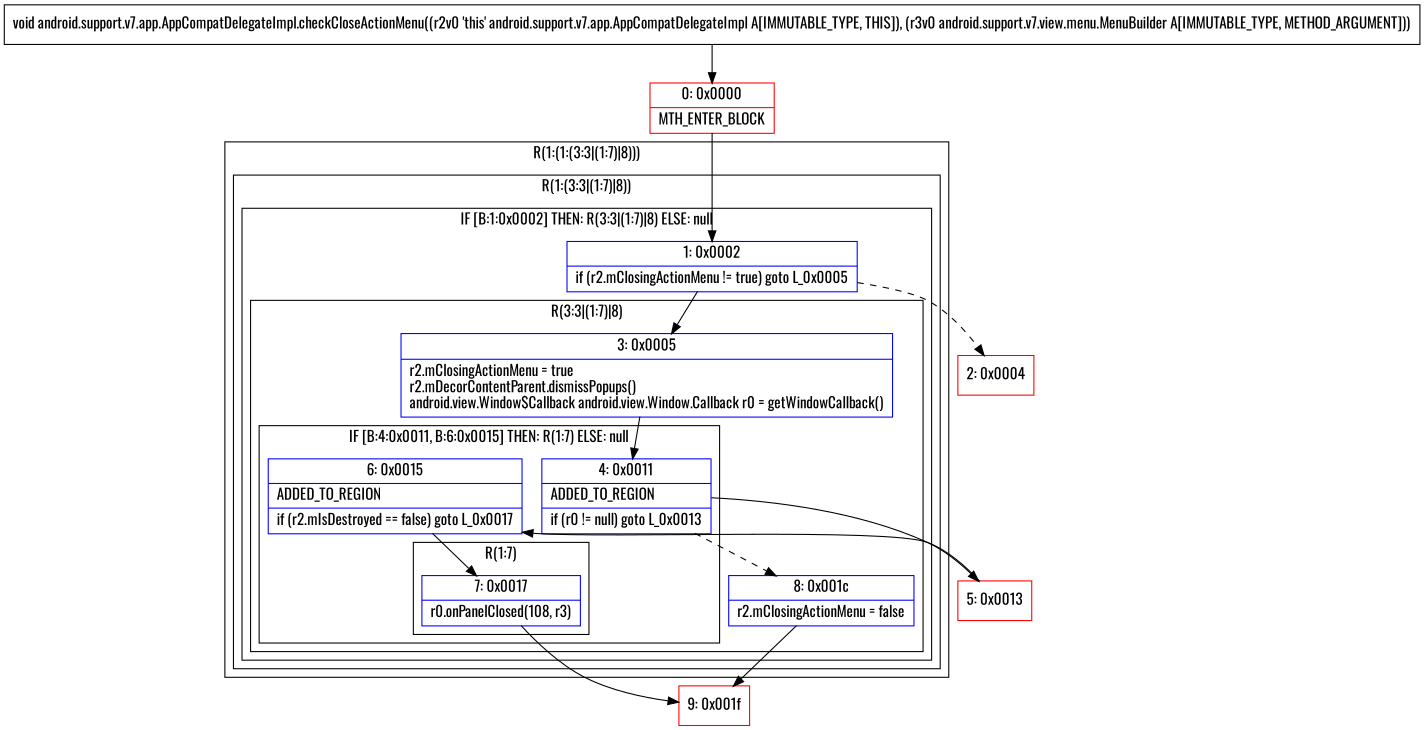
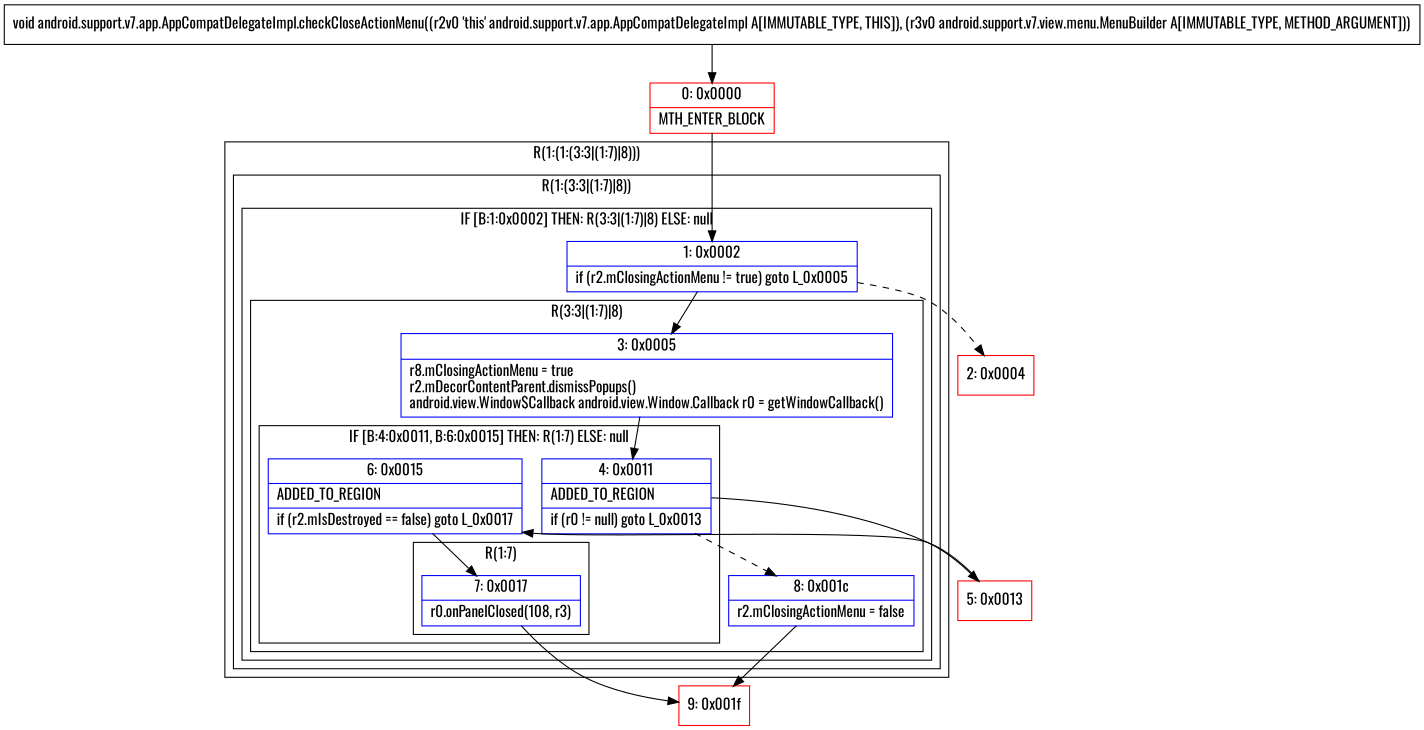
node "3: 0x0005": text "r2.mClosingActionMenu = true" -> "r8.mClosingActionMenu = true"
